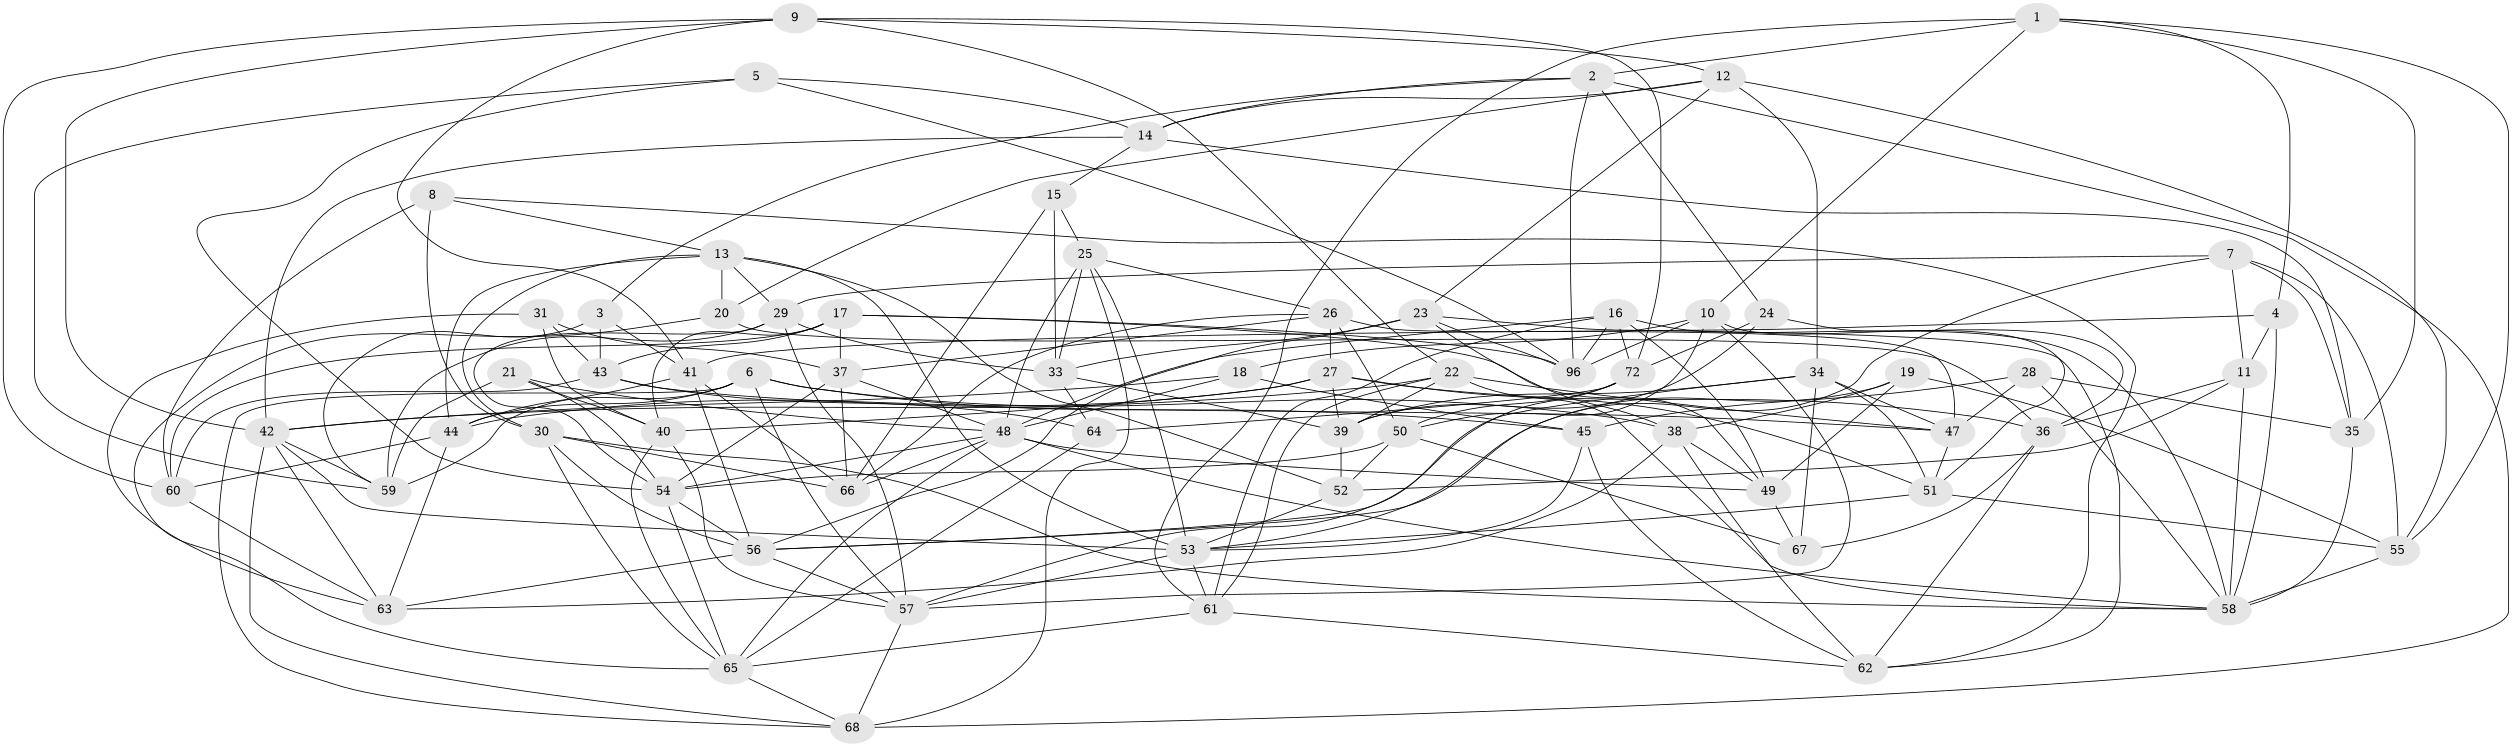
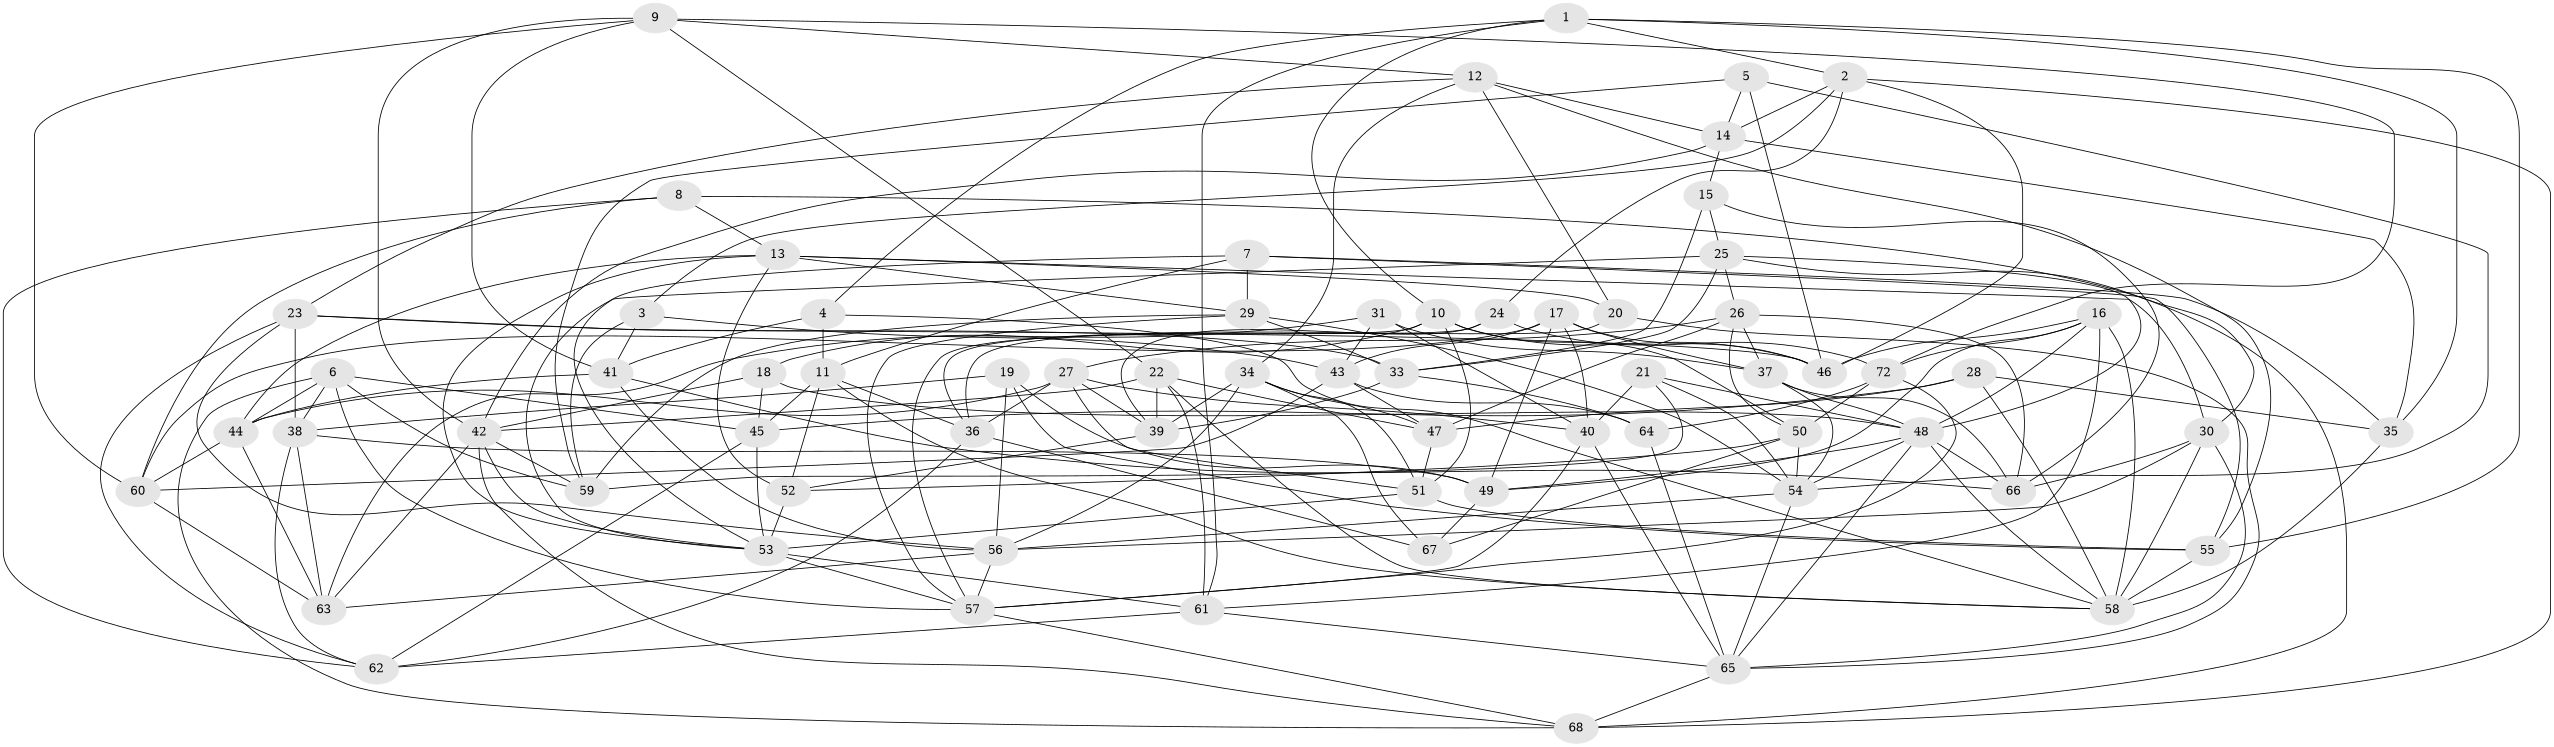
node "96": label "96" -> "46"
edge "11" -- "45": added
